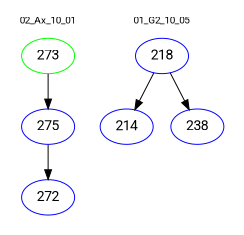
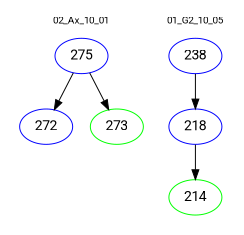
edge "273" -> "275": reversed
edge "218" -> "238": reversed
node "214": color blue -> green
